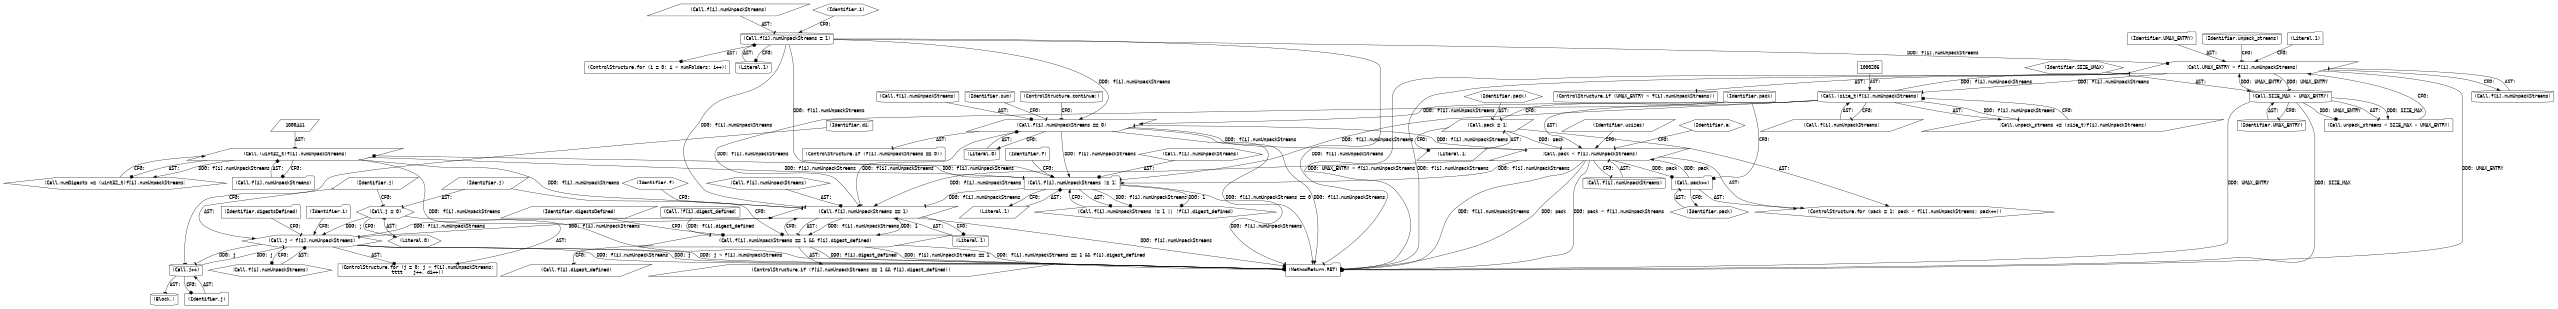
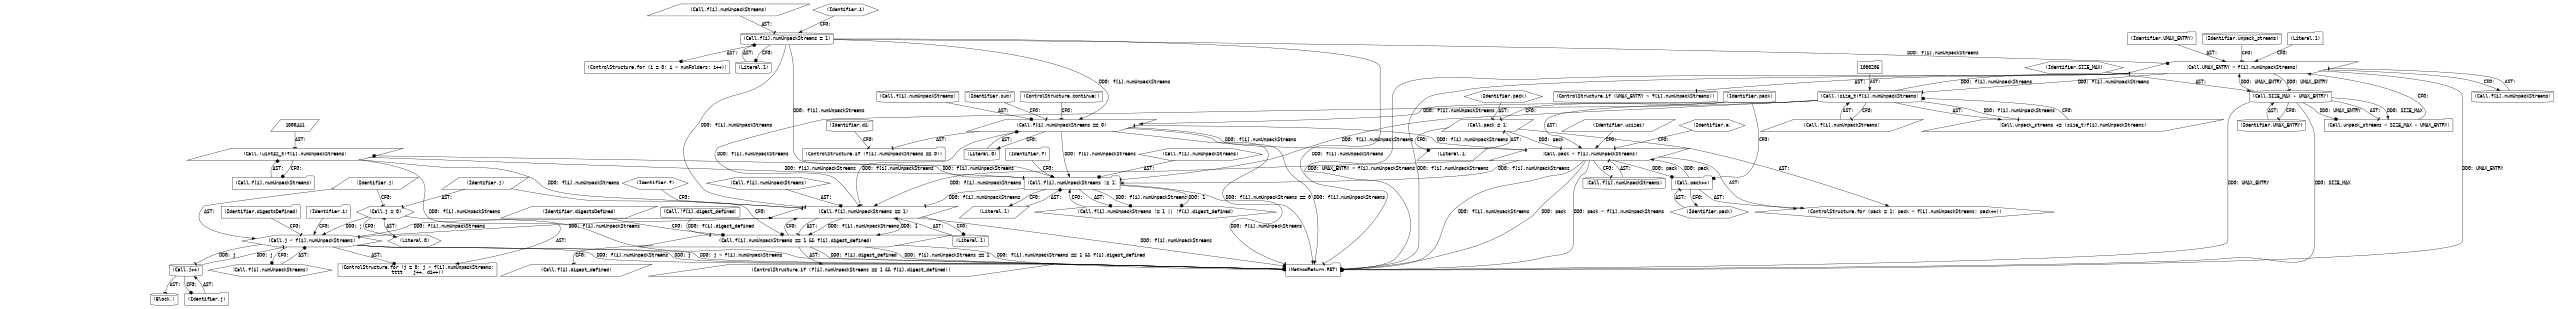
node "(Identifier,SIZE_UMAX)": label "(Identifier,SIZE_UMAX)" -> "(Identifier,SIZE_MAX)"
edge "(Identifier,di)" -> "(Call,j++)": now "(Identifier,di)" -> "(ControlStructure,if (f[i].numUnpackStreams == 0))"
node "(Call,numDigests += (uint32_t)f[i].numUnpackStreams)": removed
